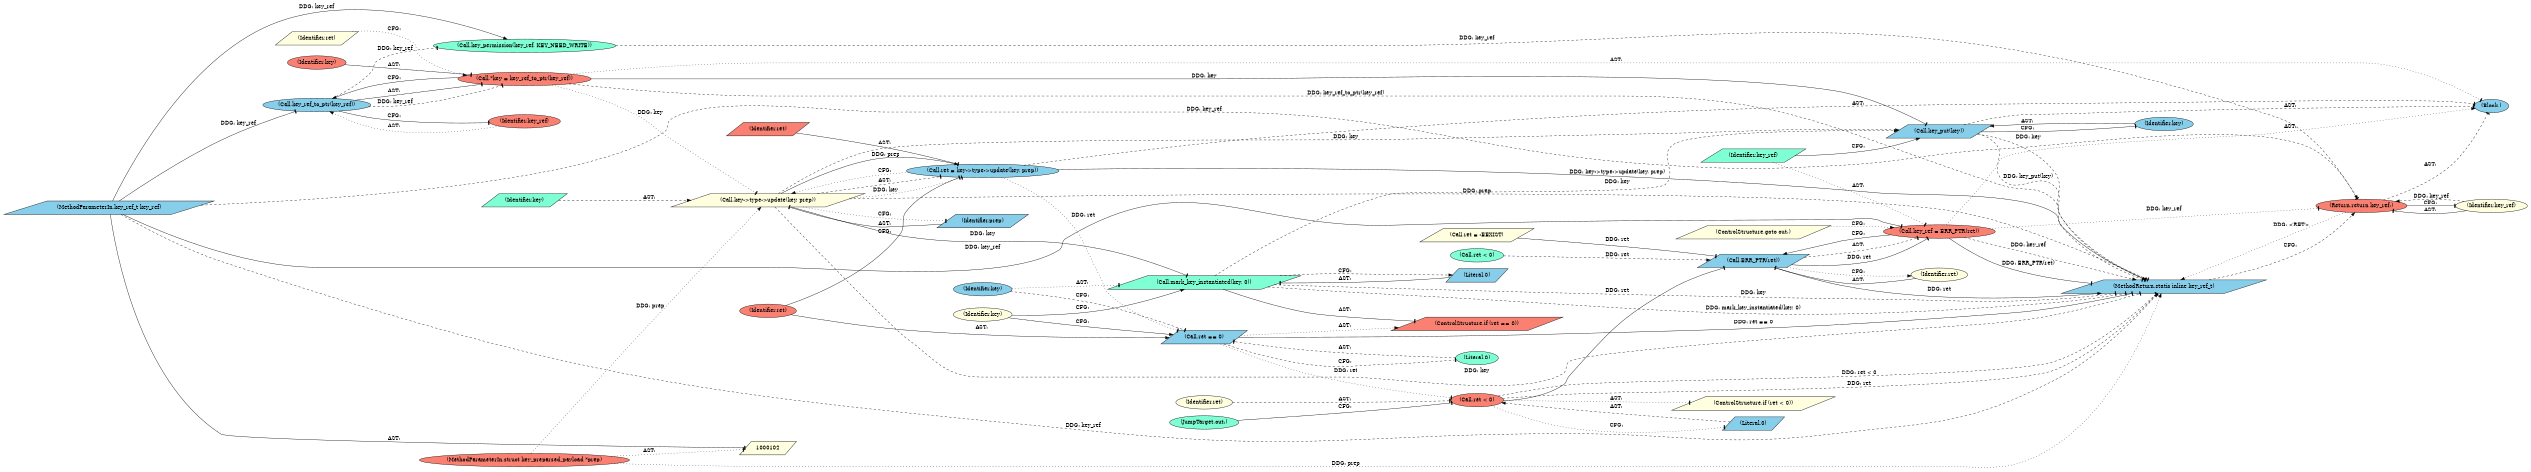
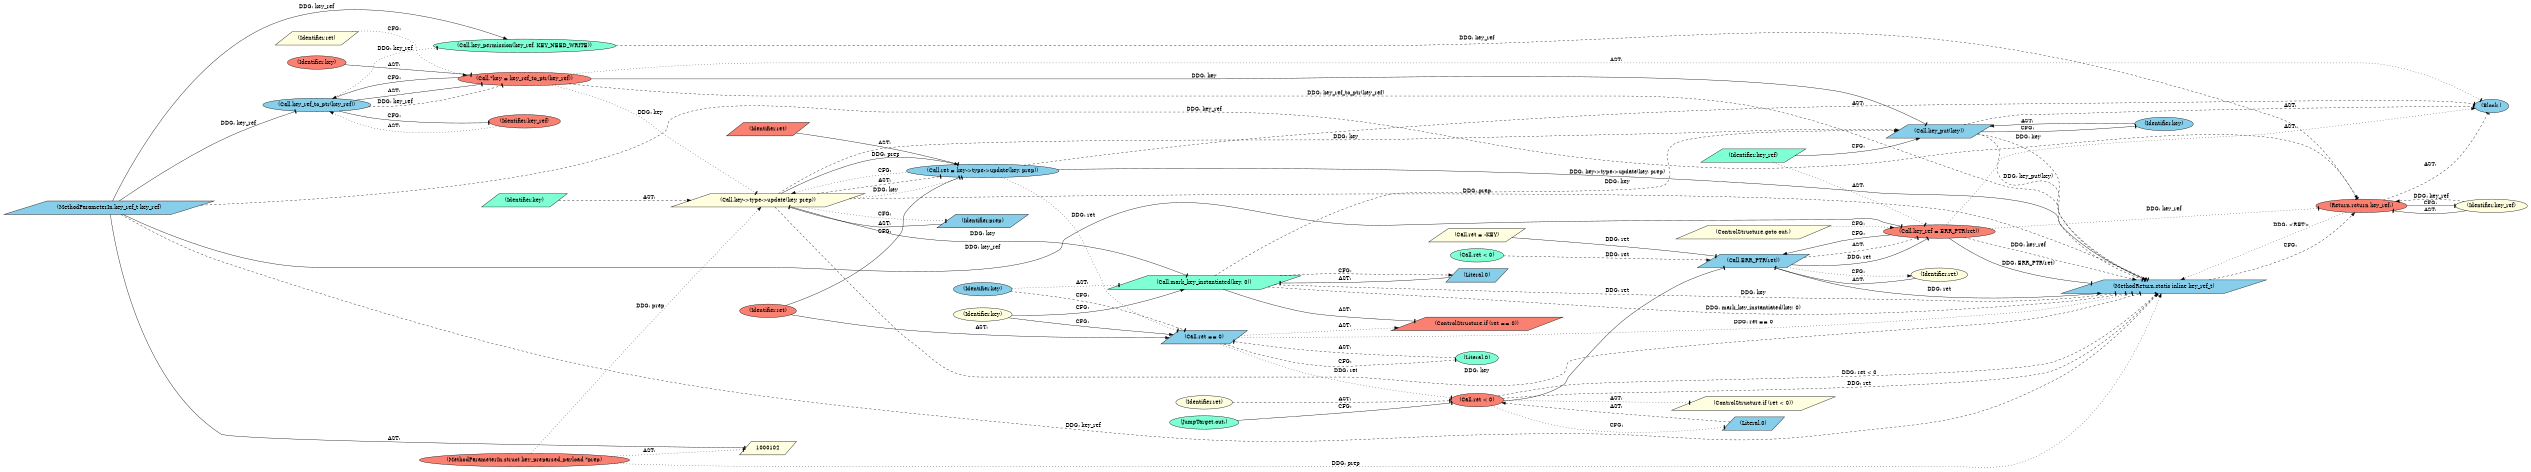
edge "(Call,key_ref_to_ptr(key_ref))" -> "(Call,key_permission(key_ref, KEY_NEED_WRITE))": style dashed -> dotted
node "(Call,ret = -EEXIST)": label "(Call,ret = -EEXIST)" -> "(Call,ret = -KEY)"
edge "(Call,ret == 0)" -> "(MethodReturn,static inline key_ref_t)": style solid -> dotted
